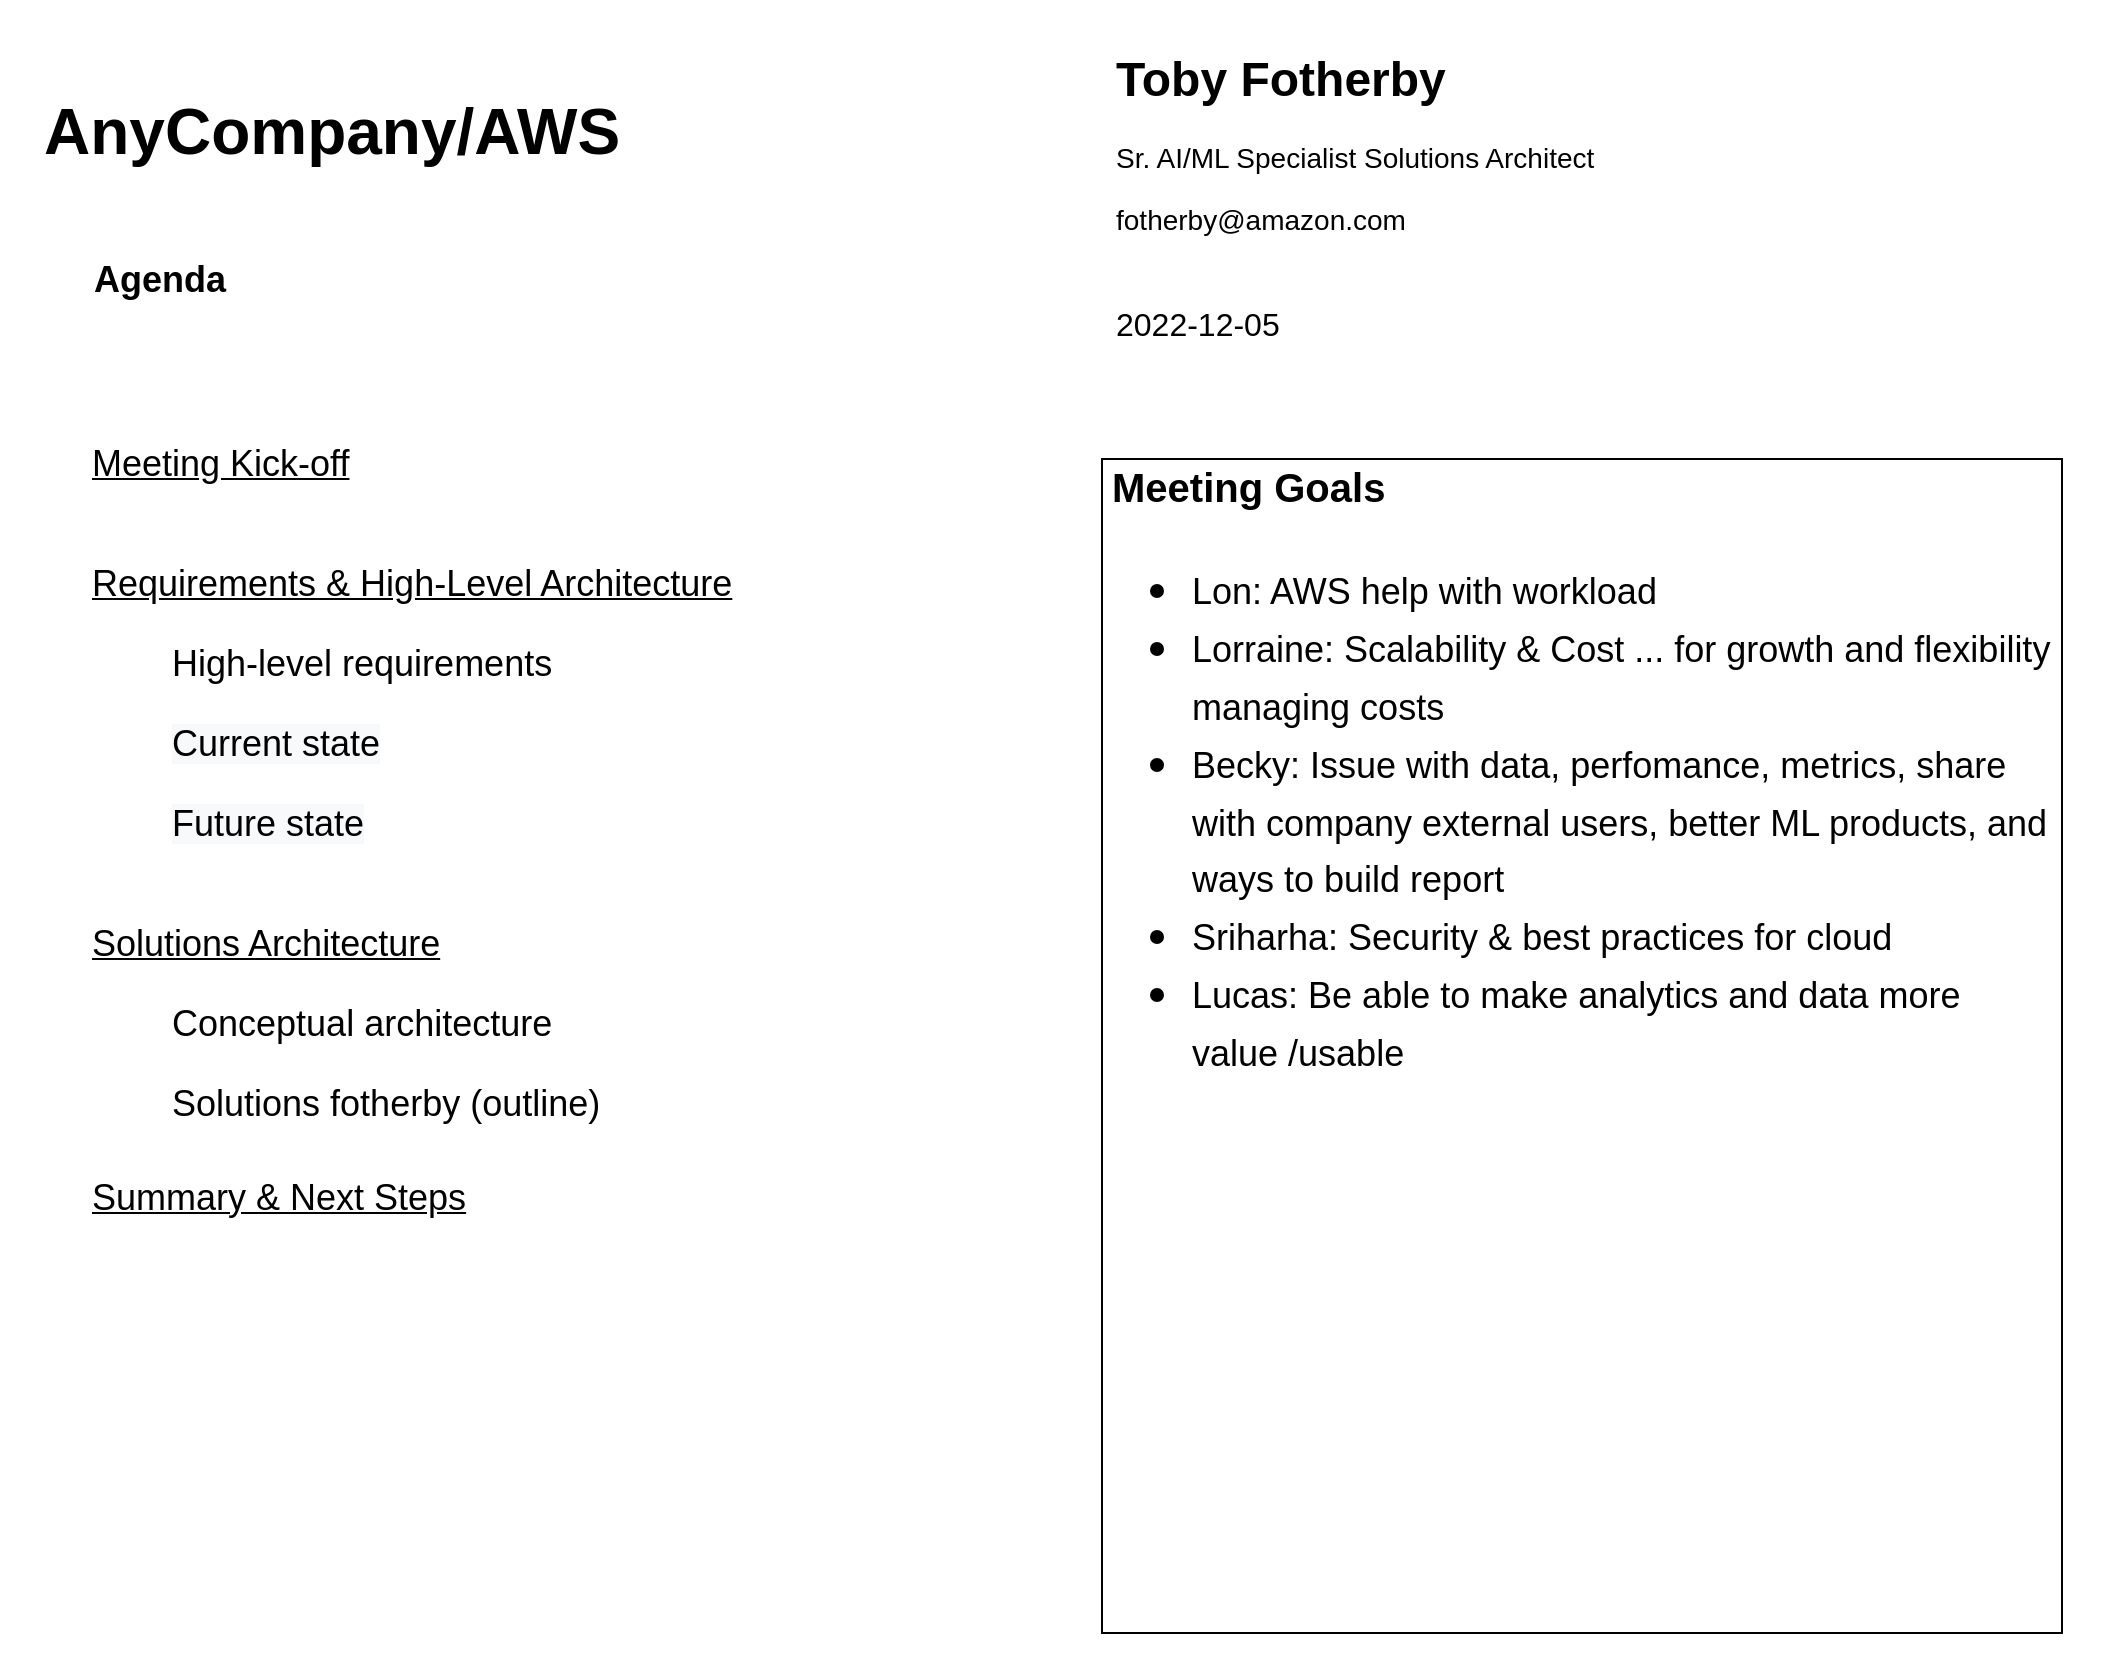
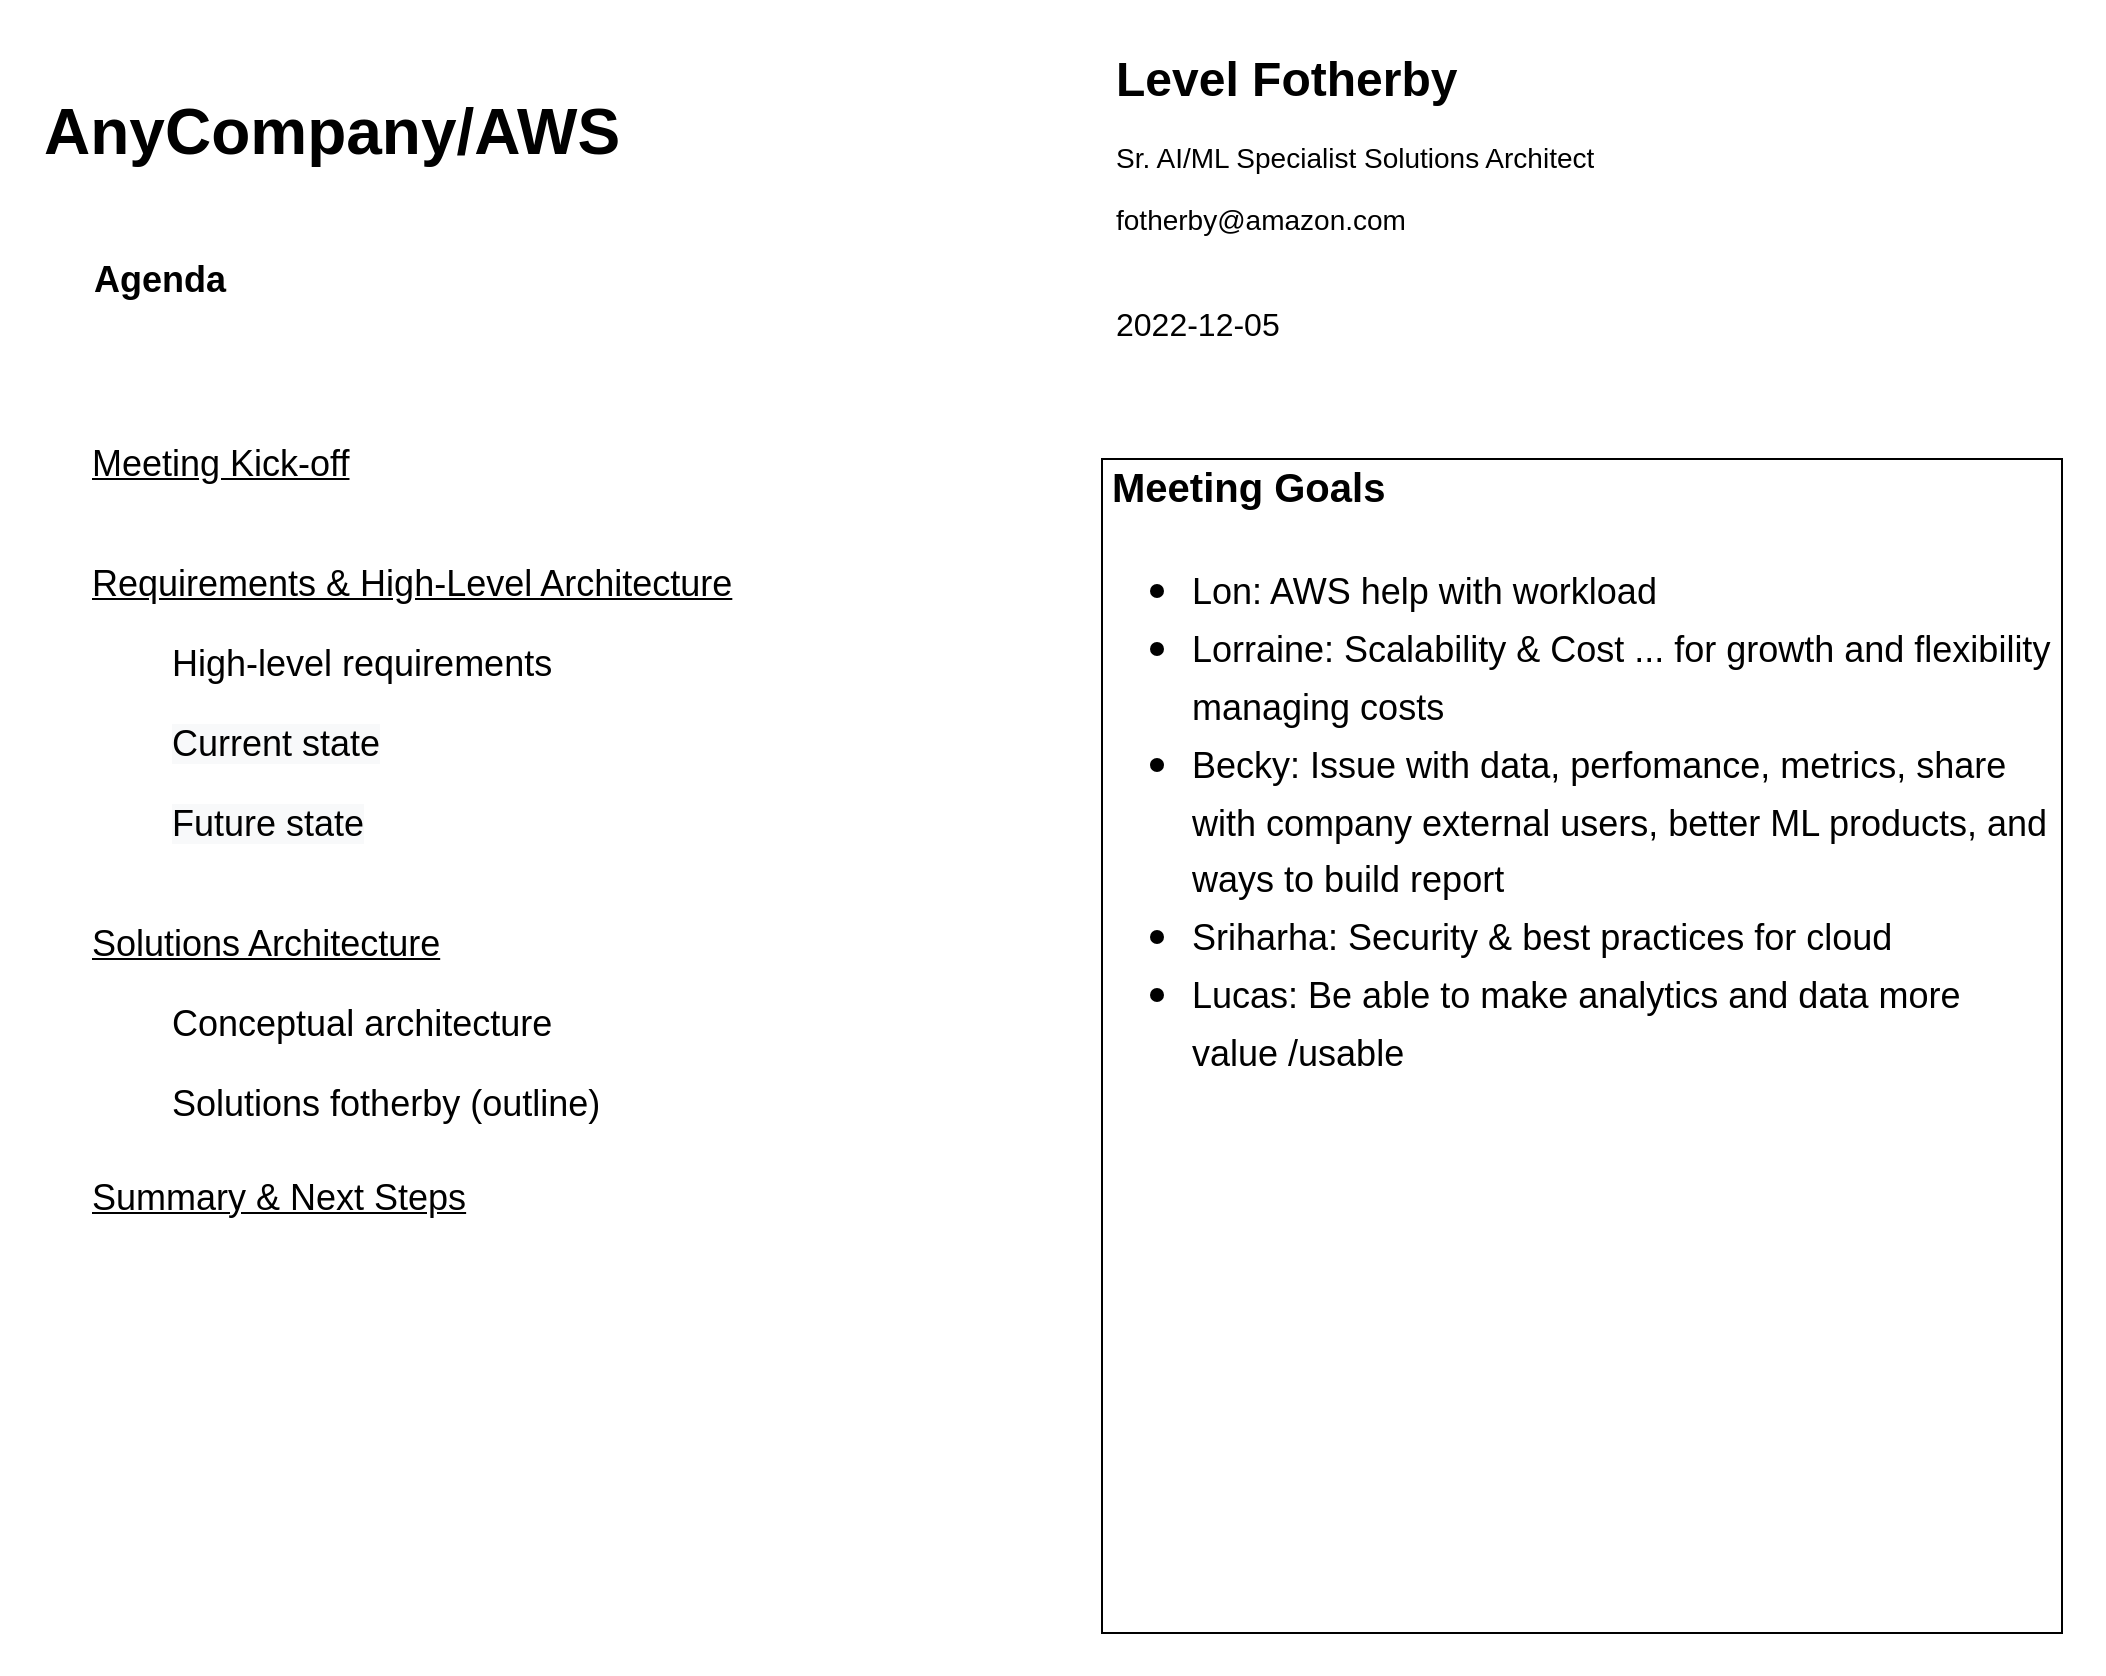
node "Toby FotherbySr. AI/ML Specialist Solutions Architect fotherby@amazon.com": label "Toby FotherbySr. AI/ML Specialist Solutions Architect fotherby@amazon.com" -> "Level FotherbySr. AI/ML Specialist Solutions Architect fotherby@amazon.com"
